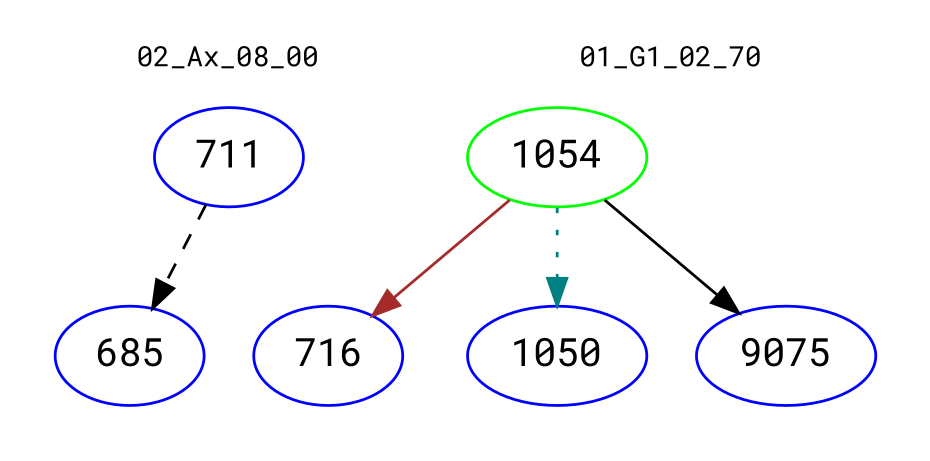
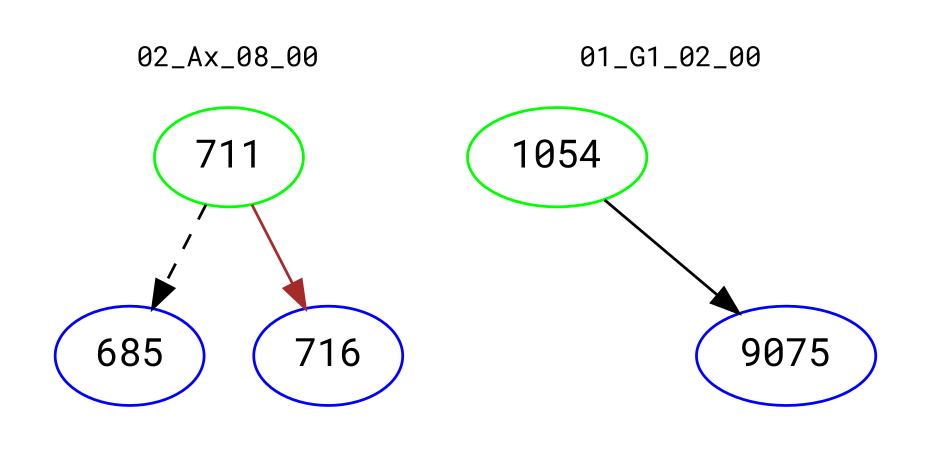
cluster "01_G1_02_70": label "01_G1_02_70" -> "01_G1_02_00"
node "711": color blue -> green
edge "1054" -> "716": now "711" -> "716"
node "1050": removed
